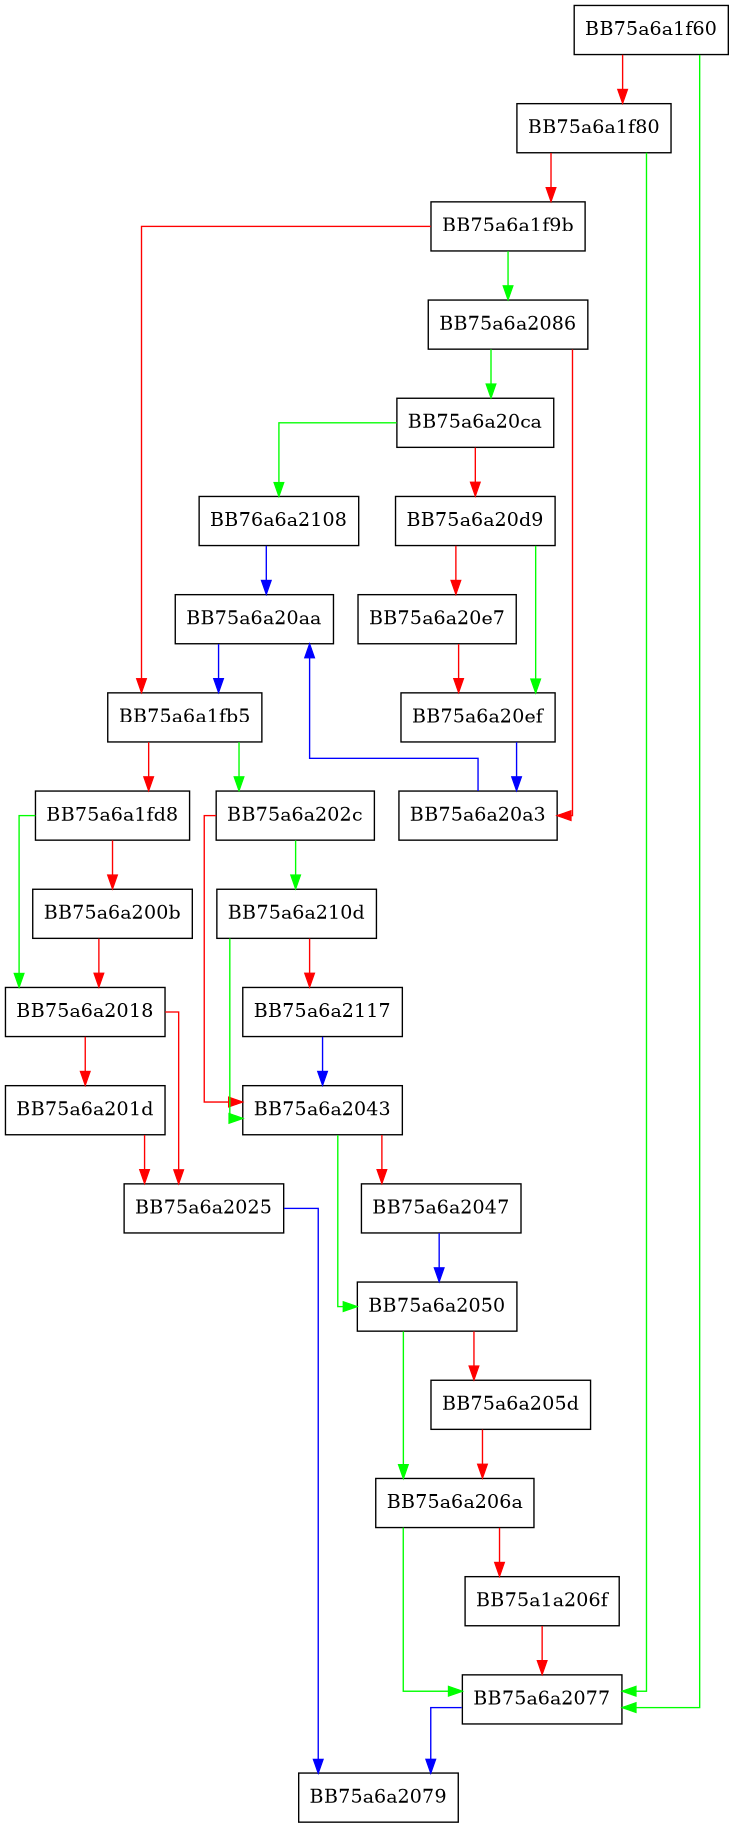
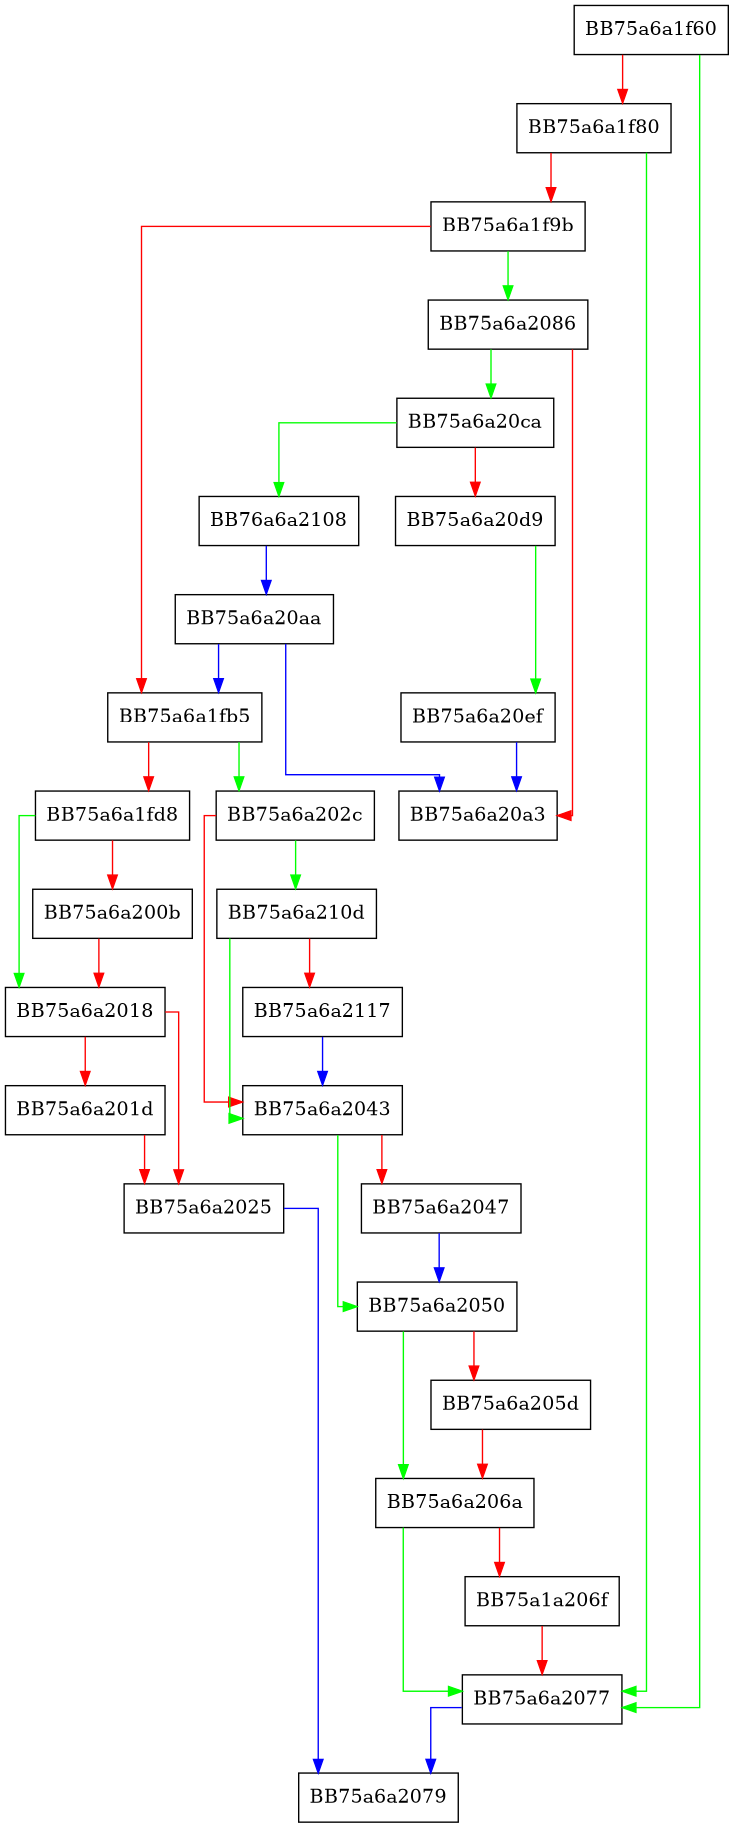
node "BB75a6a20e7": removed
edge "BB75a6a20a3" -> "BB75a6a20aa": reversed
